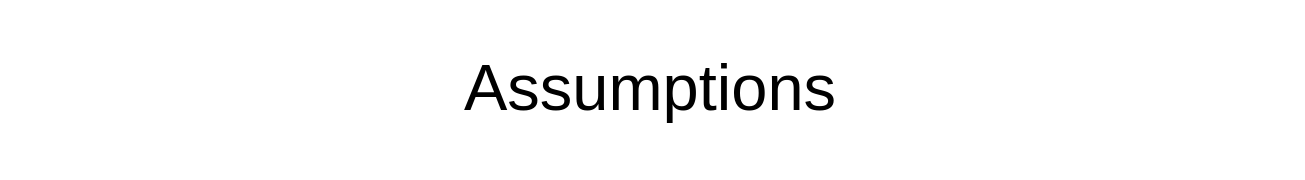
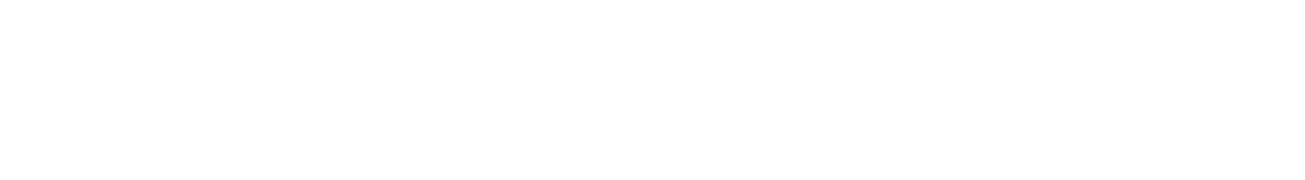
node "Assumptions": removed
